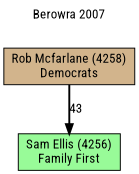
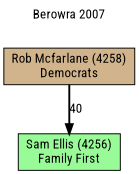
edge "Rob Mcfarlane (4258) Democrats" -> "Sam Ellis (4256) Family First": label "43" -> "40"
